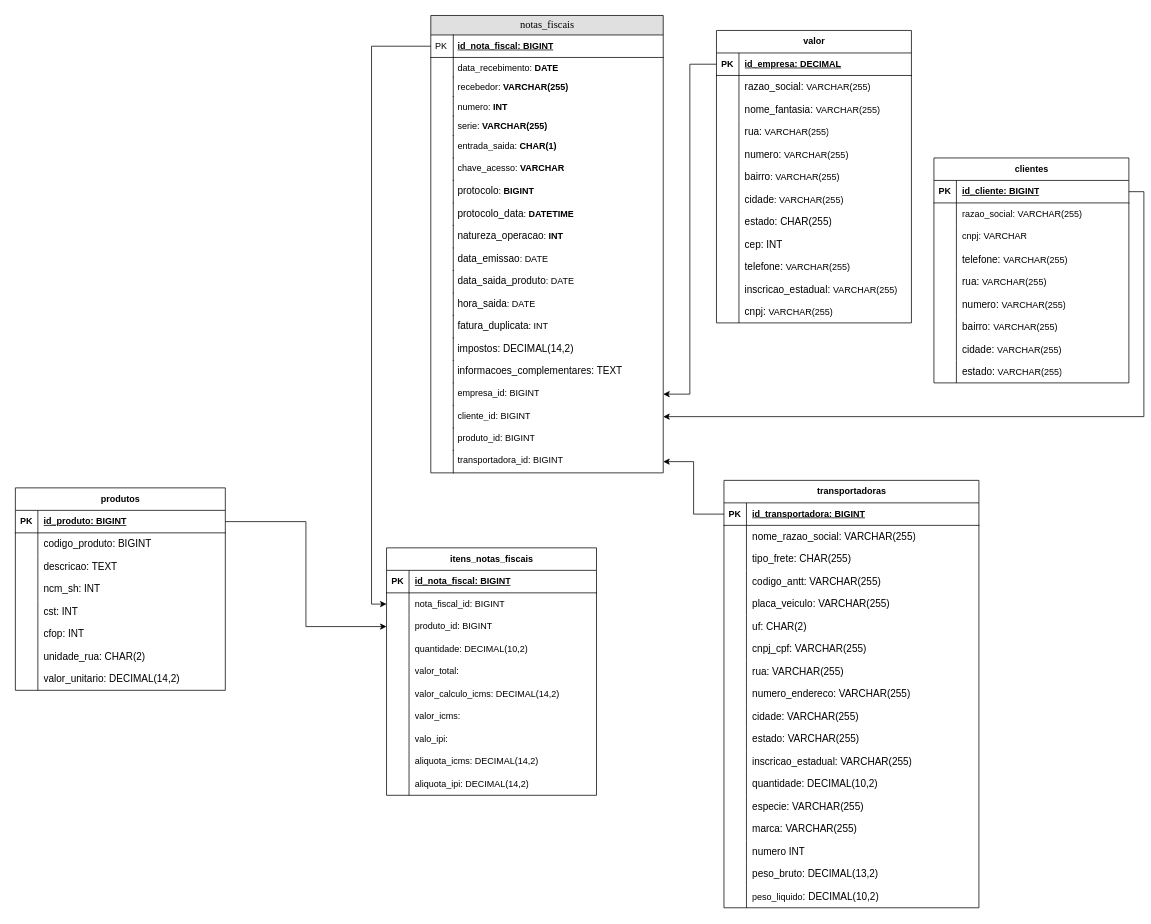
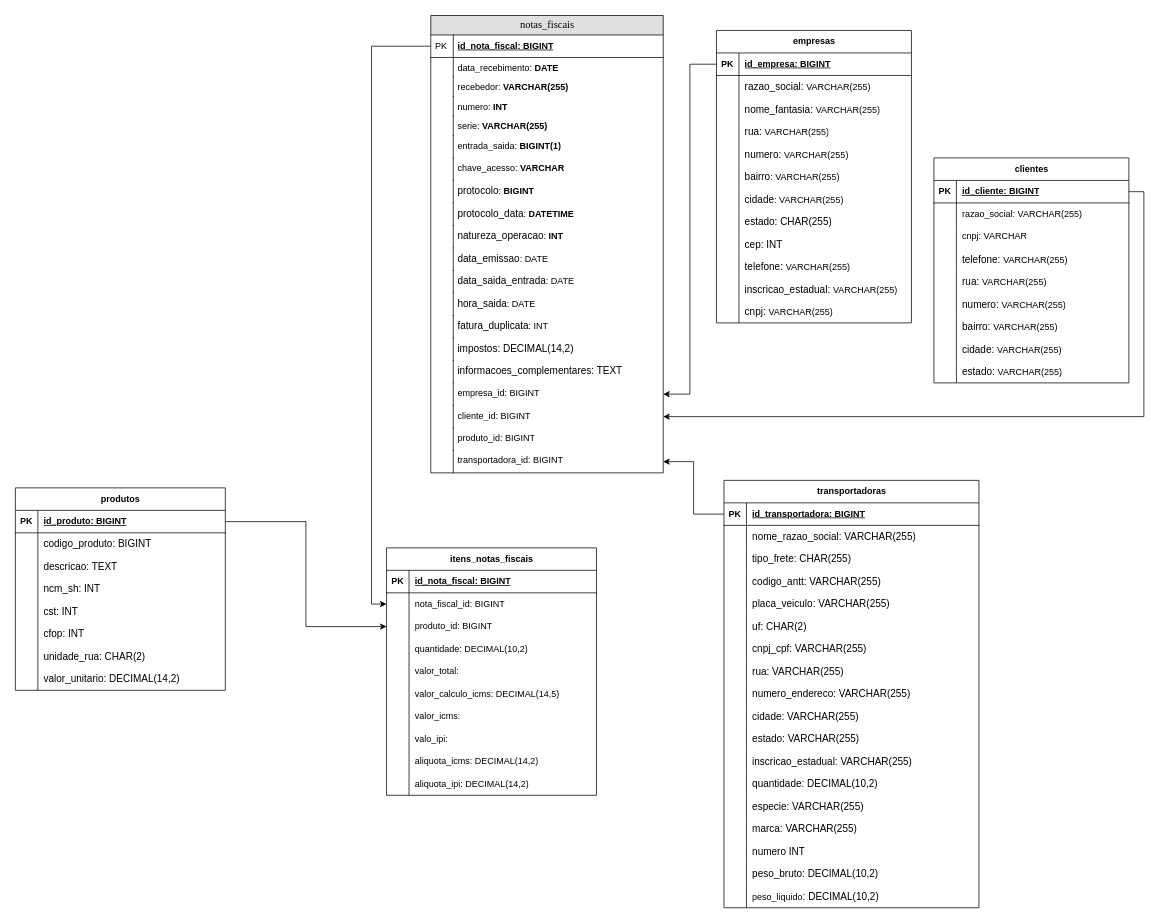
node "valor": label "valor" -> "empresas"
node "id_empresa: DECIMAL": label "id_empresa: DECIMAL" -> "id_empresa: BIGINT"
node "entrada_saida: CHAR(1)": label "entrada_saida: CHAR(1)" -> "entrada_saida: BIGINT(1)"
node "data_saida_produto: DATE": label "data_saida_produto: DATE" -> "data_saida_entrada: DATE"
node "valor_calculo_icms: DECIMAL(14,2)": label "valor_calculo_icms: DECIMAL(14,2)" -> "valor_calculo_icms: DECIMAL(14,5)"
node "peso_bruto: DECIMAL(13,2)": label "peso_bruto: DECIMAL(13,2)" -> "peso_bruto: DECIMAL(10,2)"
